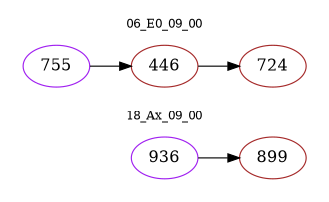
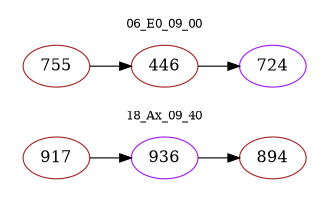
node "755": color purple -> brown
node "724": color brown -> purple
cluster "18_Ax_09_00": label "18_Ax_09_00" -> "18_Ax_09_40"
node "917": added
node "899": label "899" -> "894"
